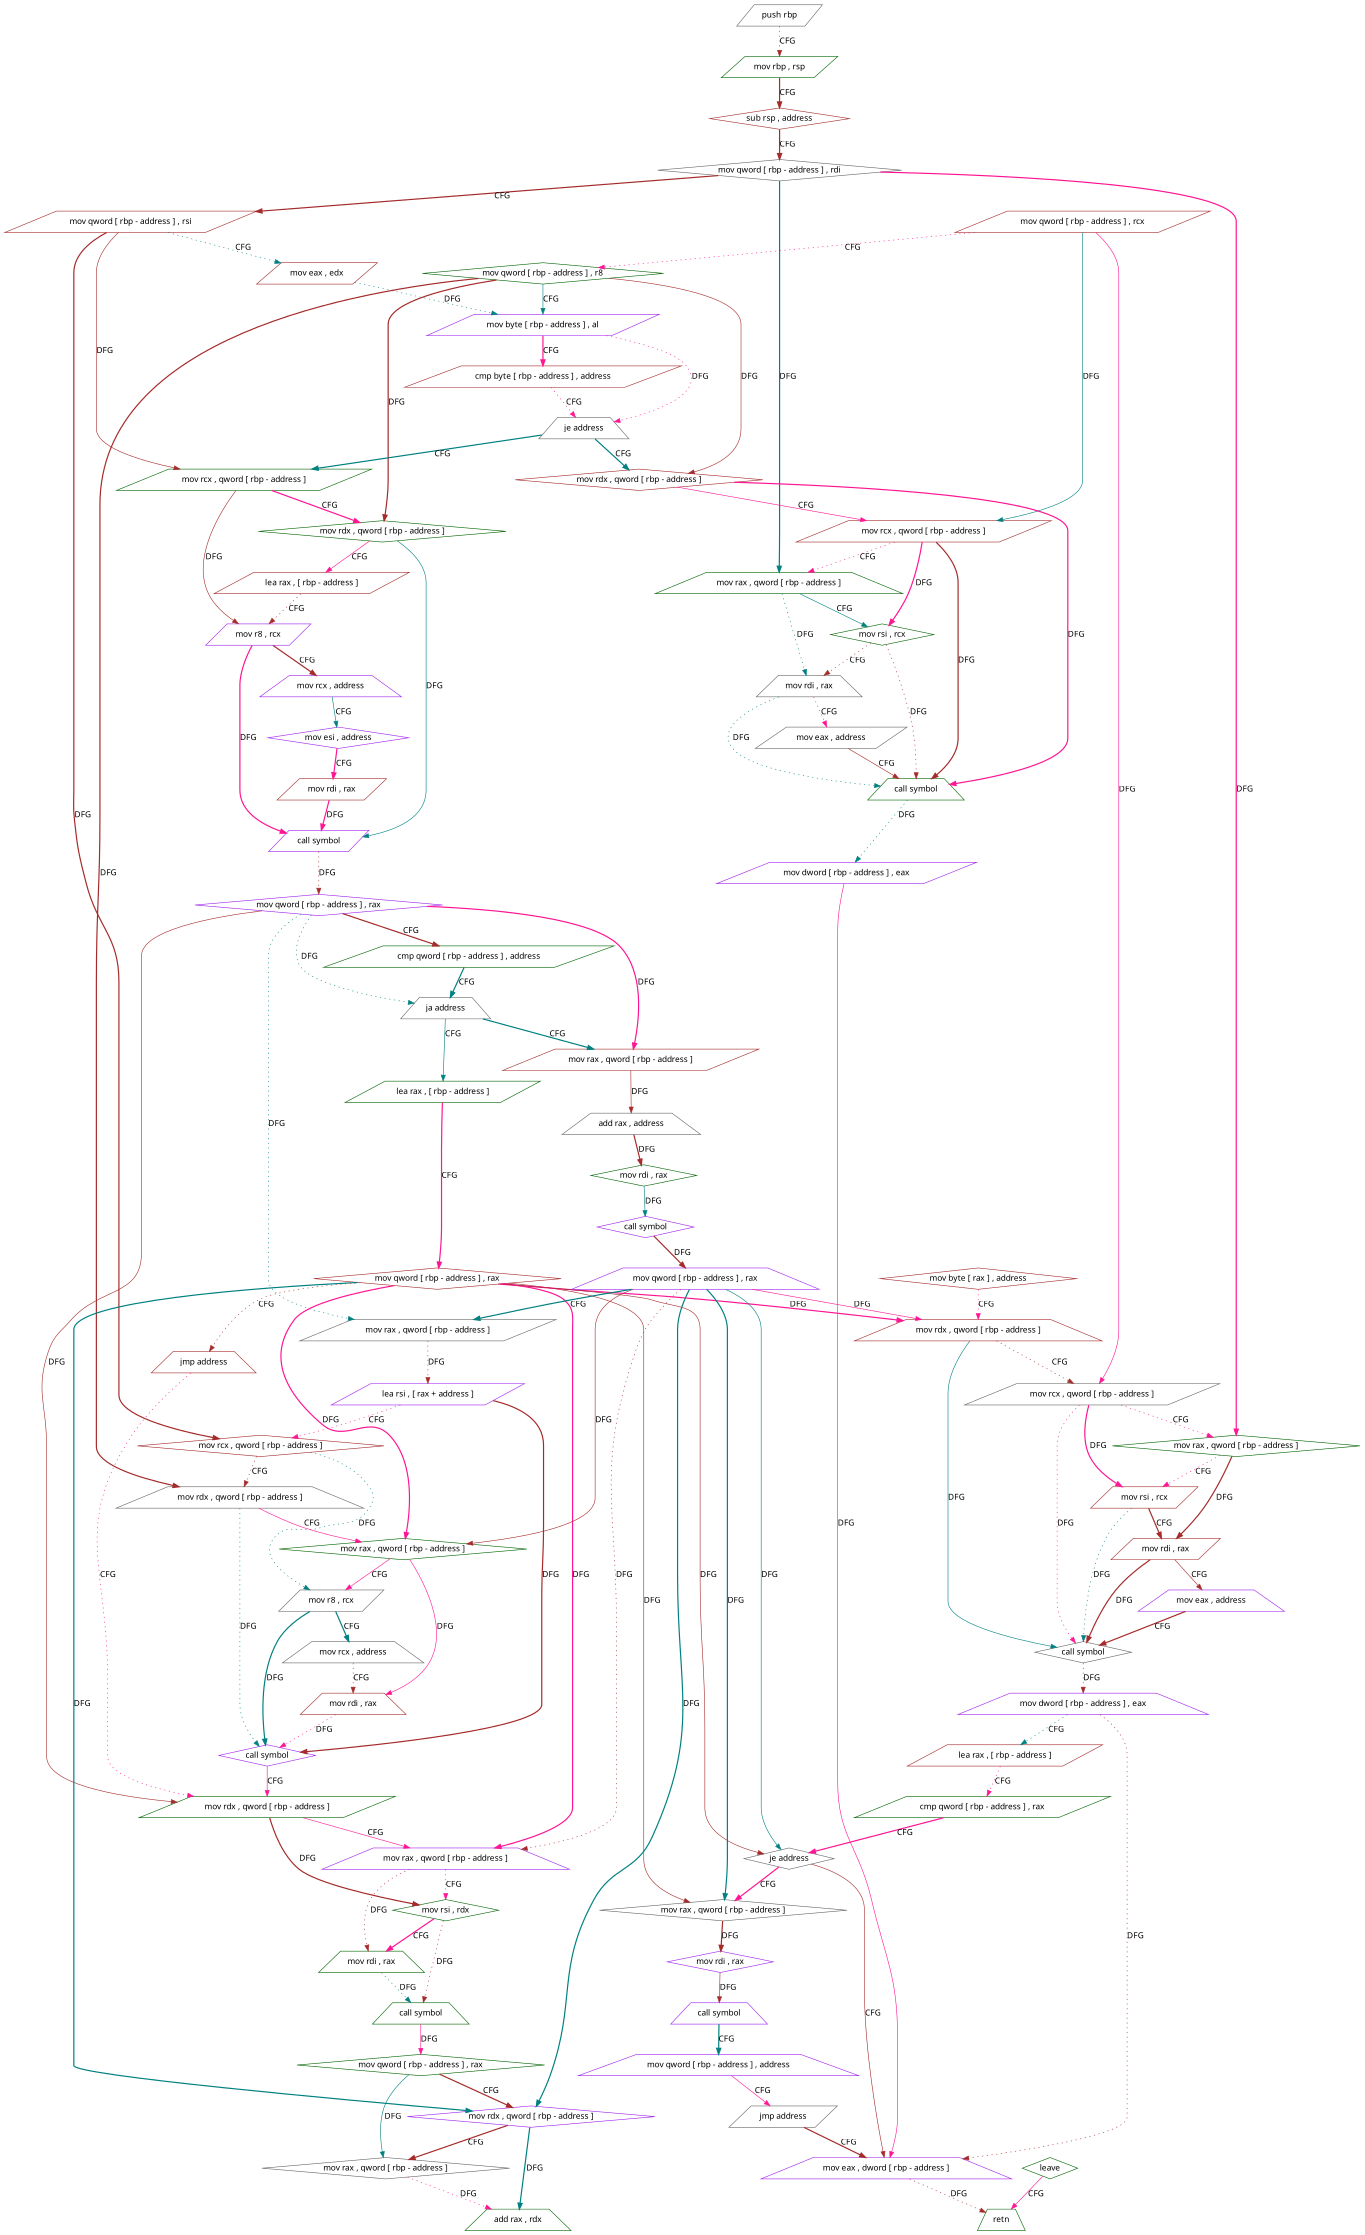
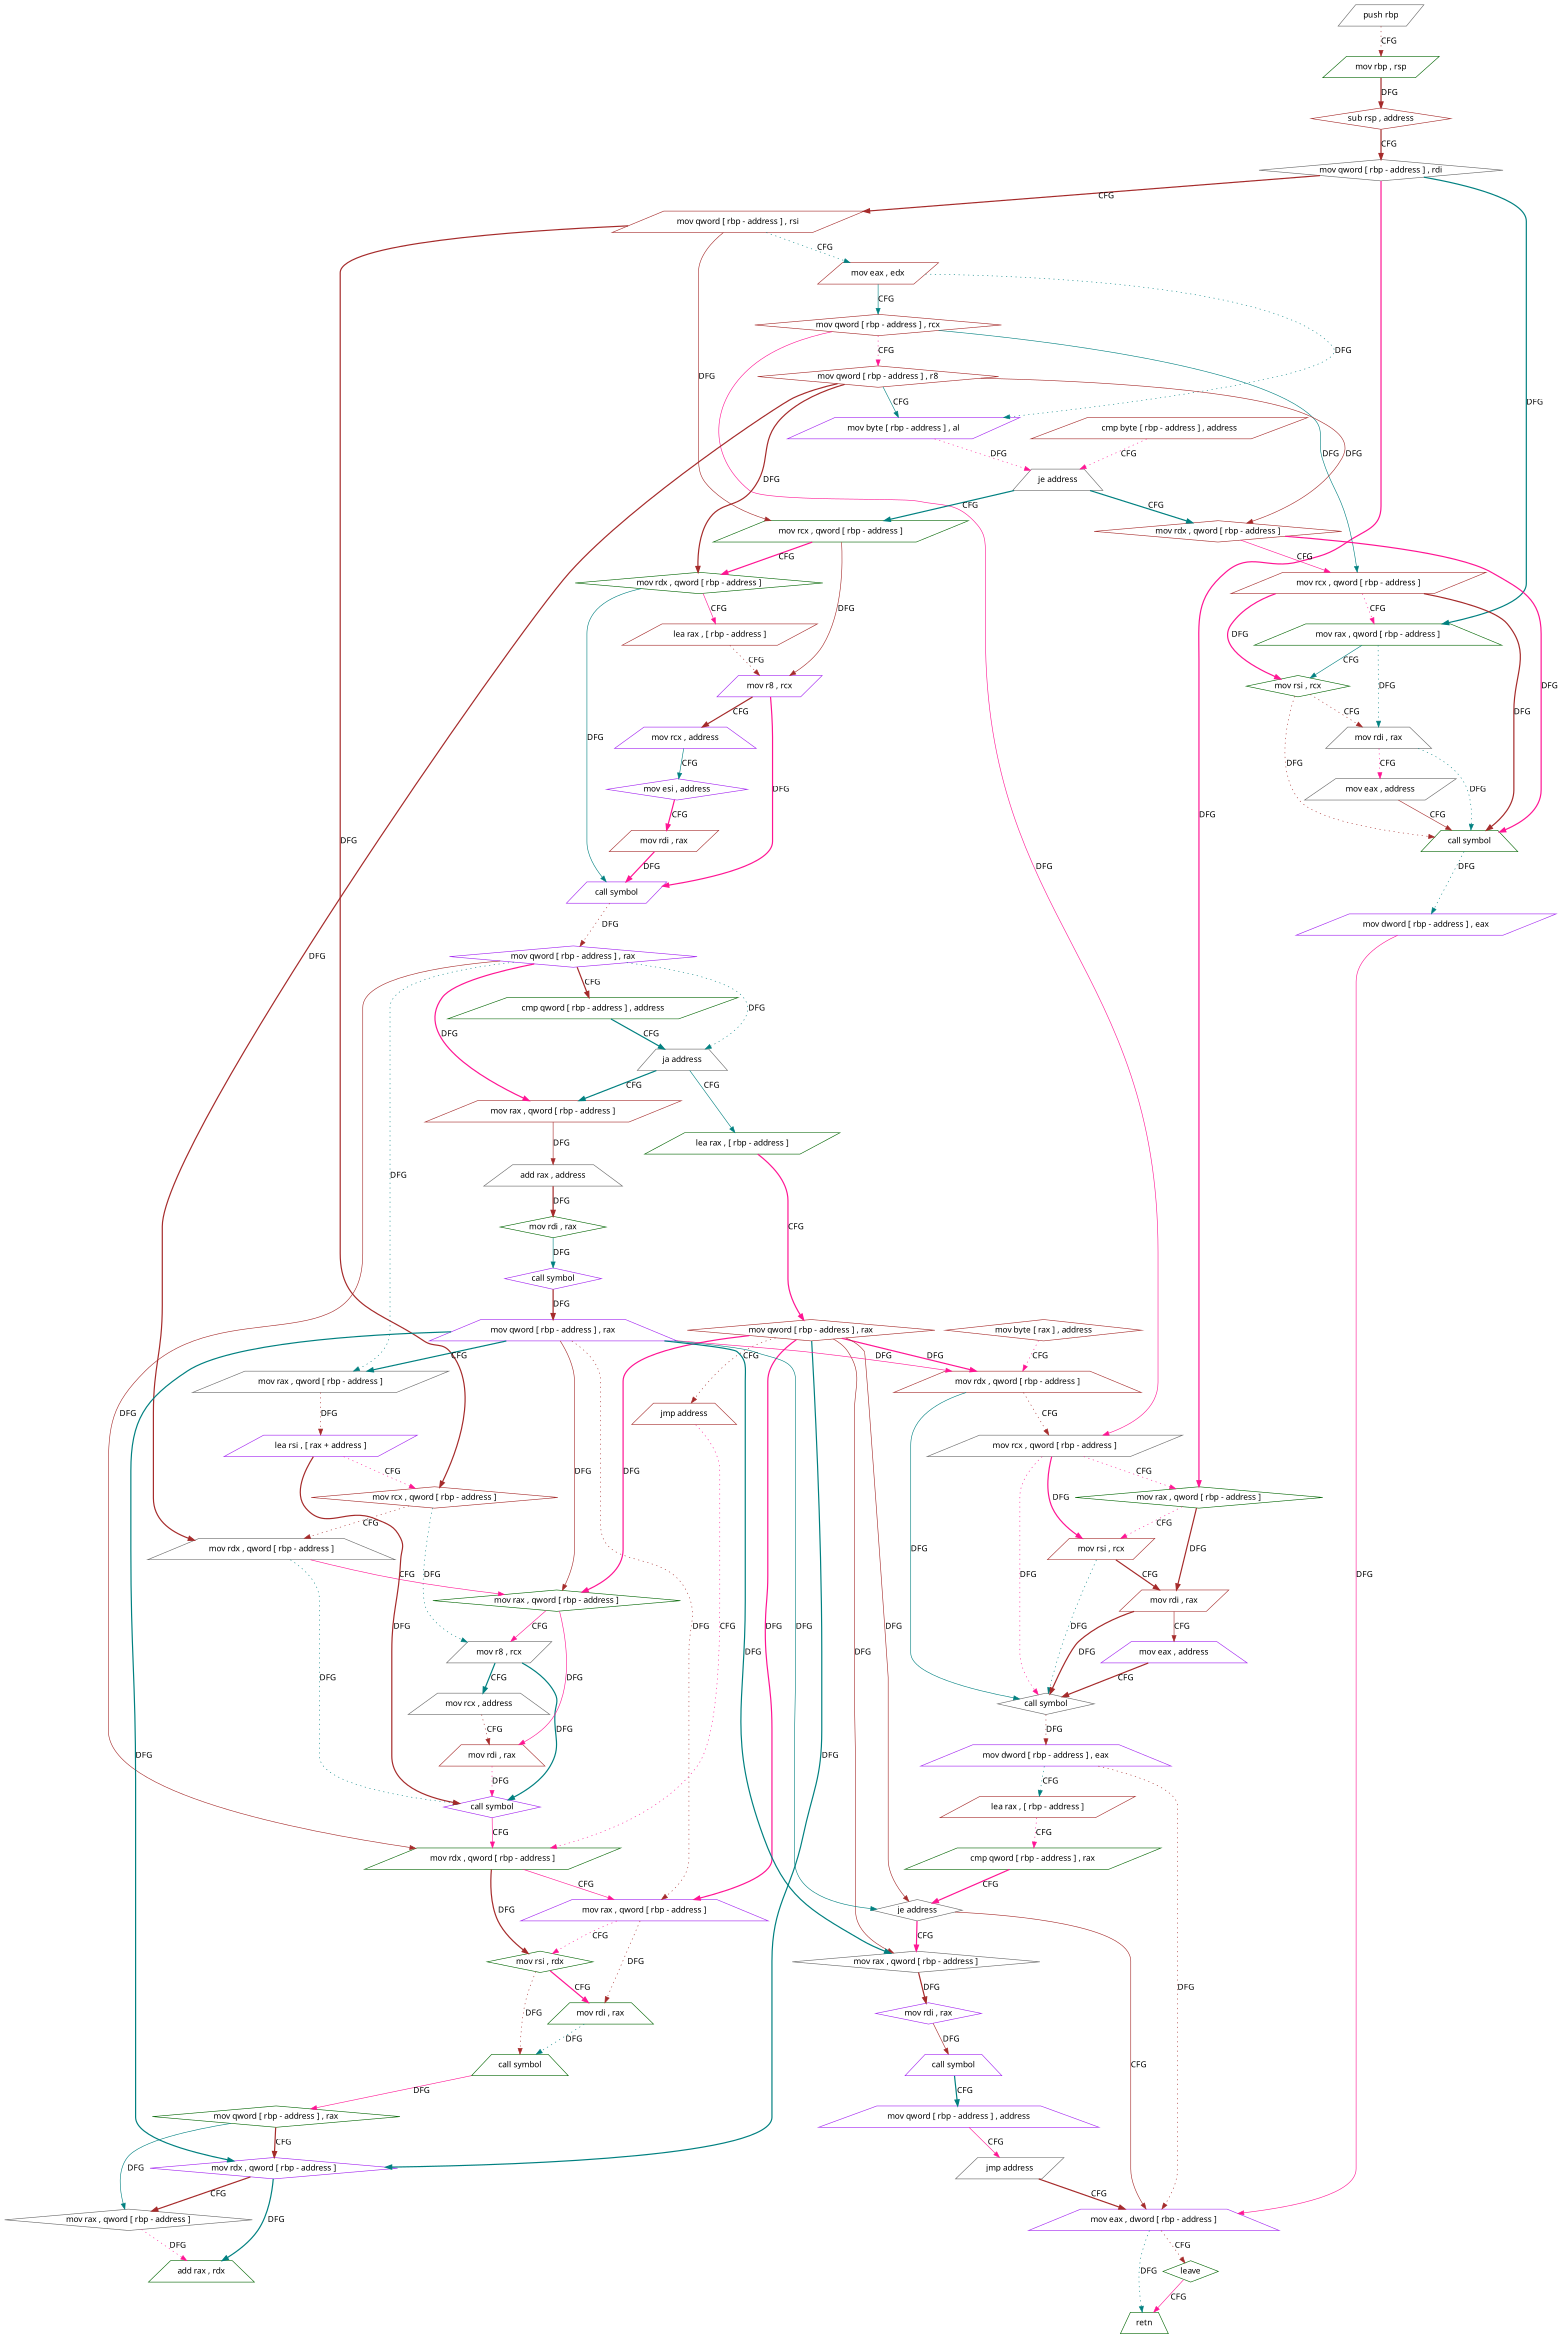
edge "mov rbp , rsp" -> "sub rsp , address": label "CFG" -> "DFG"
node "mov qword [ rbp - address ] , rcx": shape parallelogram -> diamond
node "mov qword [ rbp - address ] , r8": color darkgreen -> brown
edge "mov eax , edx" -> "mov qword [ rbp - address ] , rcx": added, label "CFG"
edge "mov byte [ rbp - address ] , al" -> "cmp byte [ rbp - address ] , address": removed, label "CFG"
edge "mov eax , dword [ rbp - address ]" -> "retn": color brown -> teal
edge "mov eax , dword [ rbp - address ]" -> "leave": added, label "CFG"
